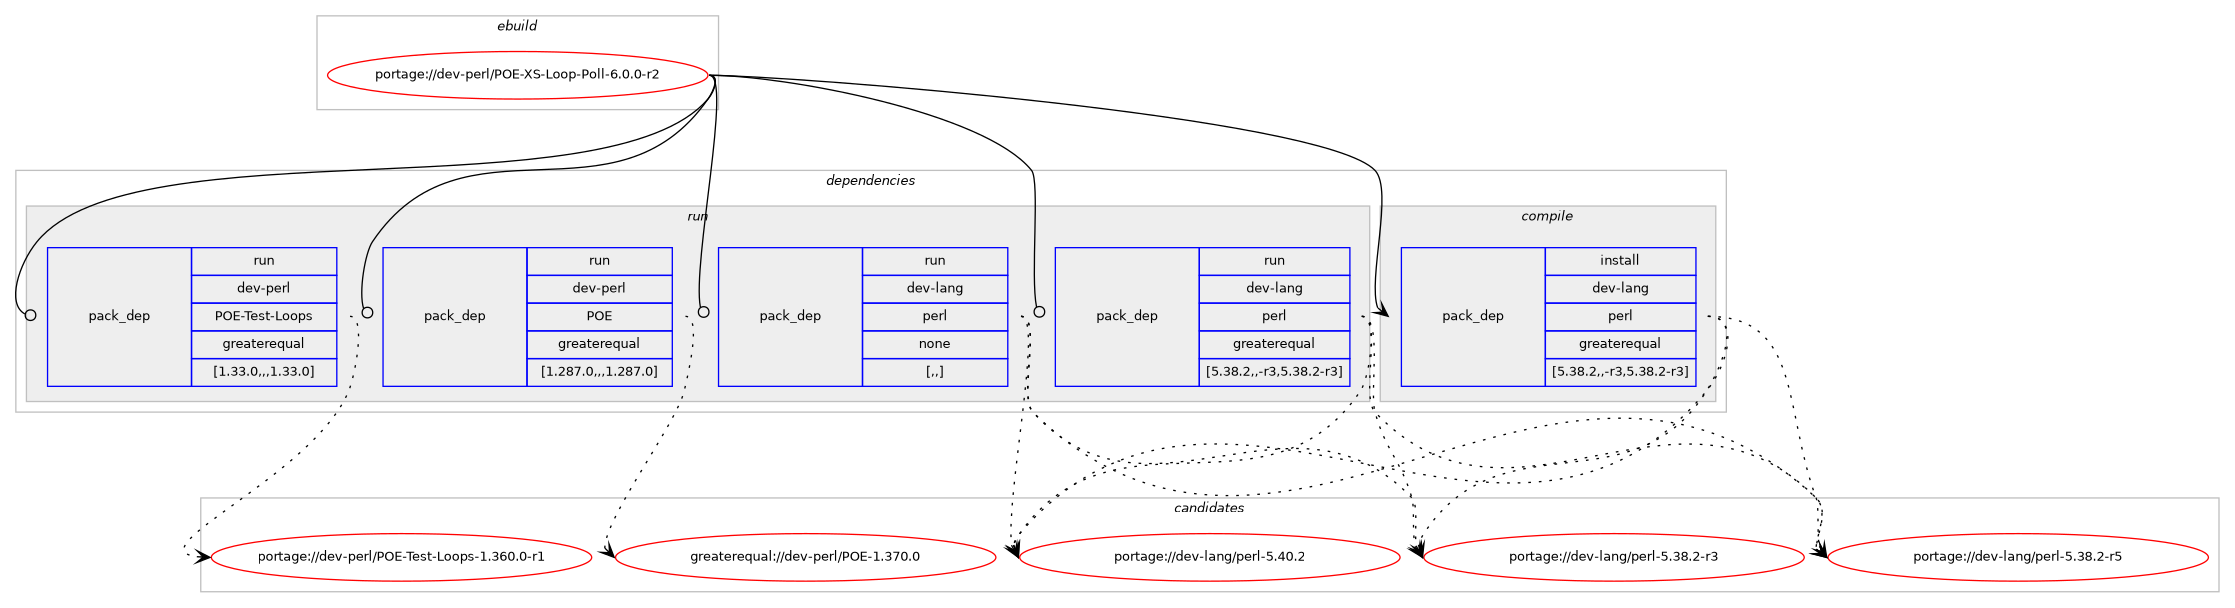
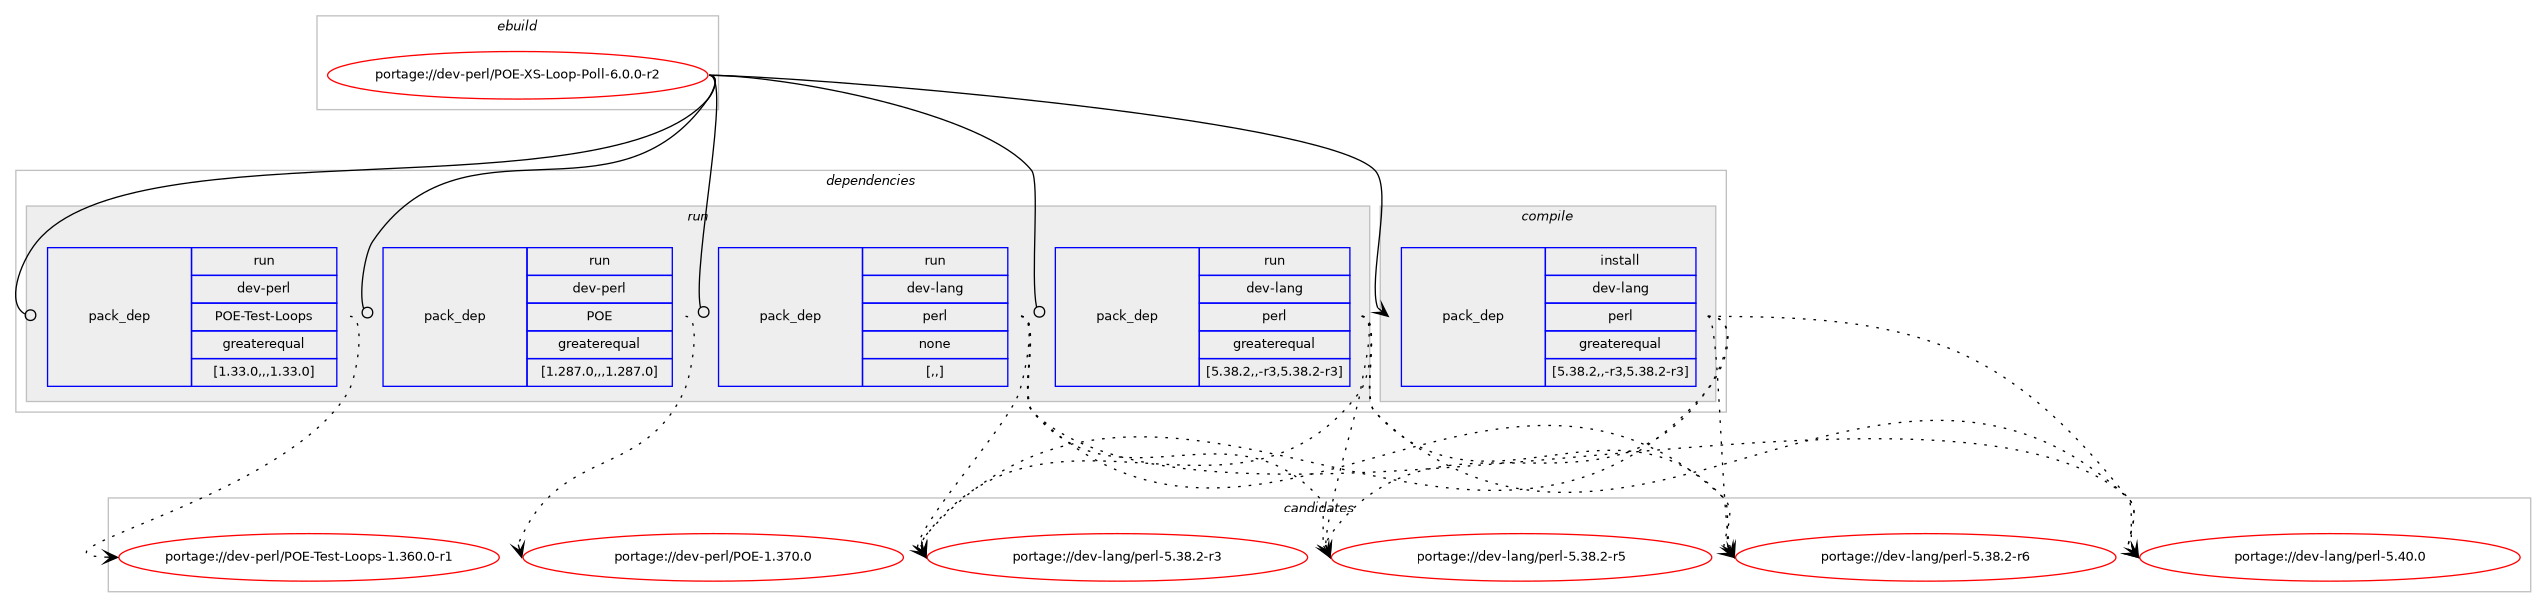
node "greaterequal://dev-perl/POE-1.370.0": label "greaterequal://dev-perl/POE-1.370.0" -> "portage://dev-perl/POE-1.370.0"
node "portage://dev-lang/perl-5.40.2": label "portage://dev-lang/perl-5.40.2" -> "portage://dev-lang/perl-5.40.0"
node "portage://dev-lang/perl-5.38.2-r6": added
